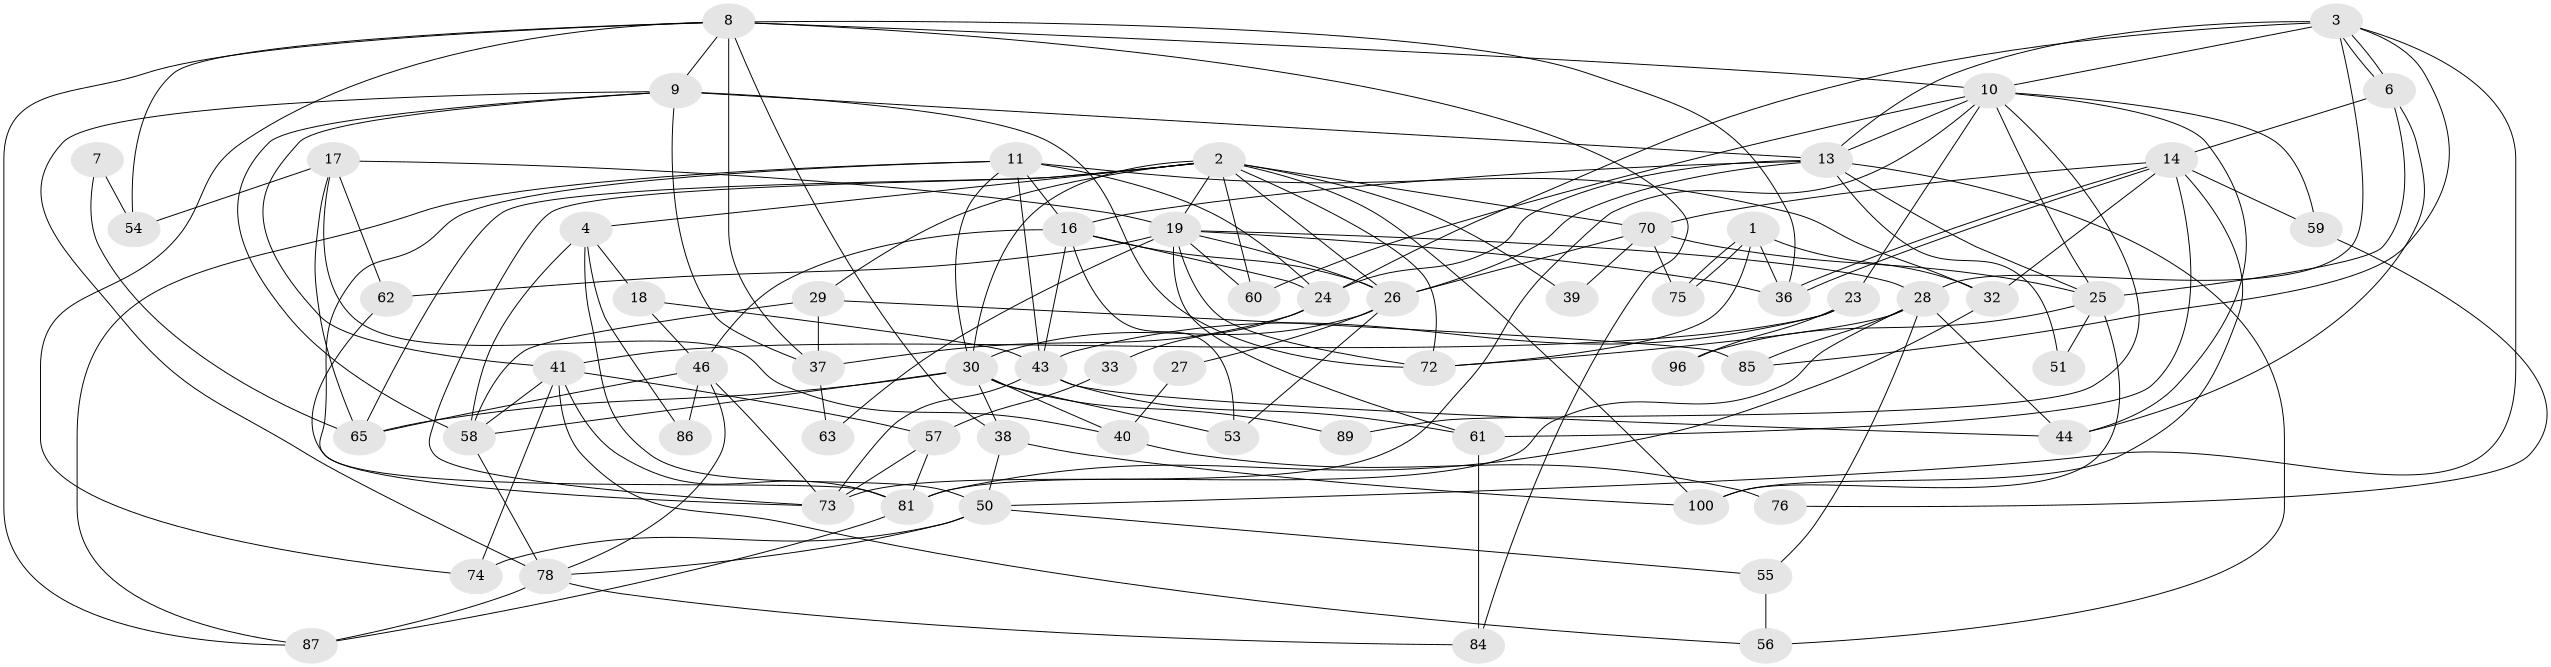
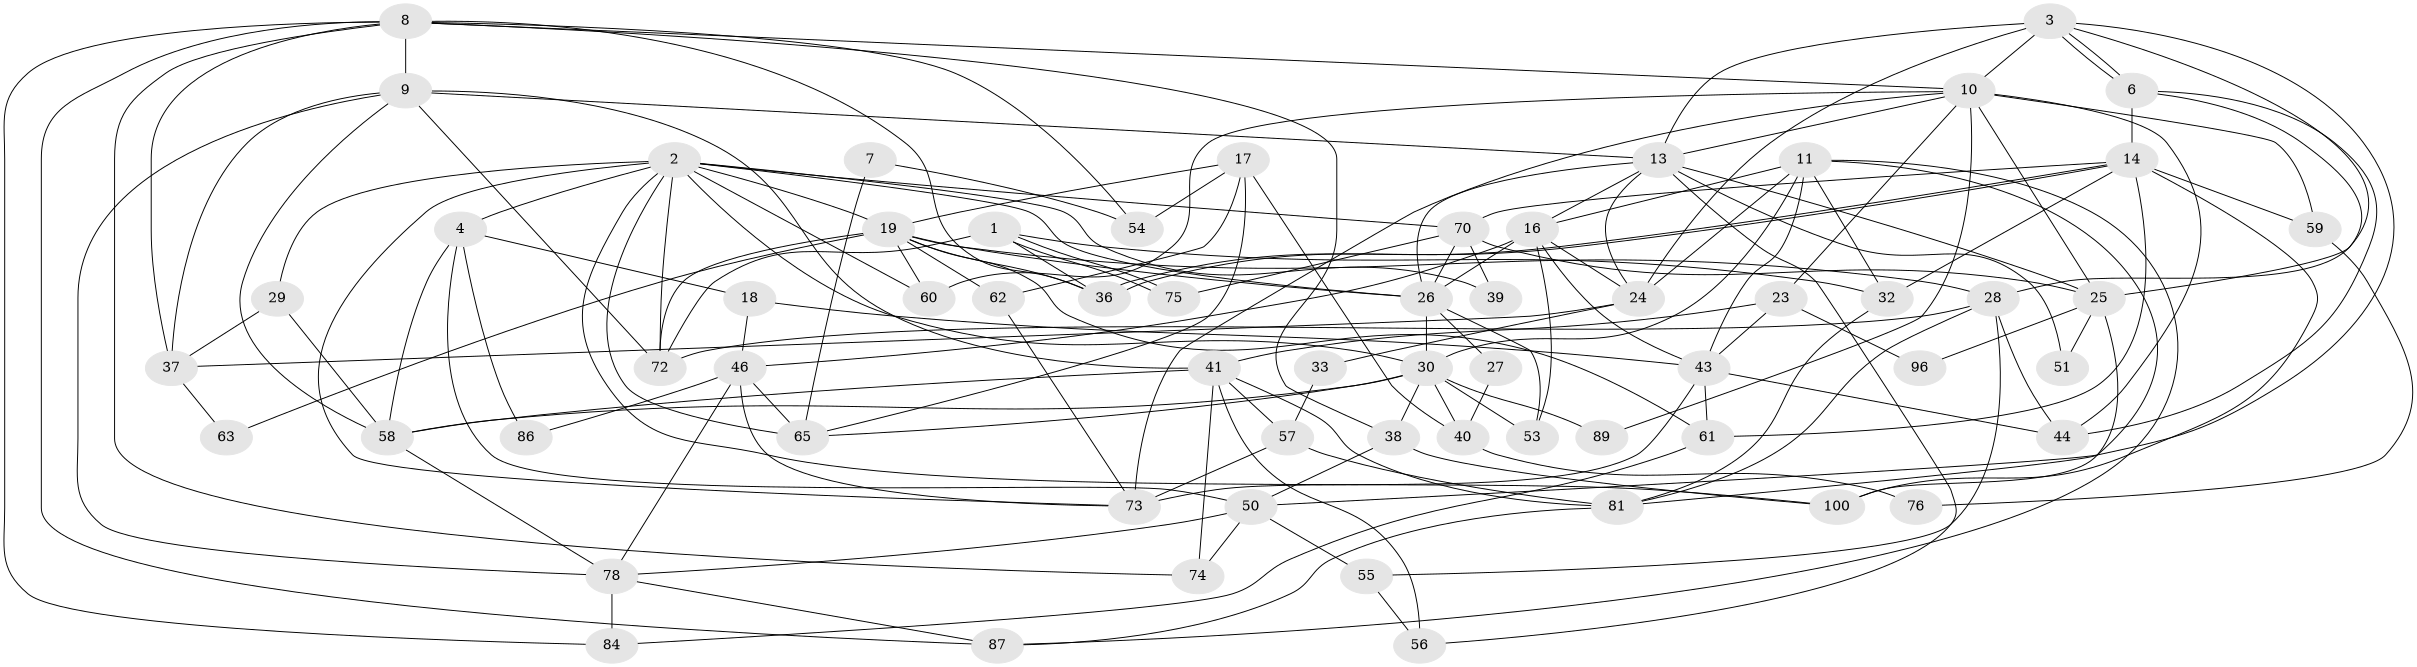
node "85": removed
